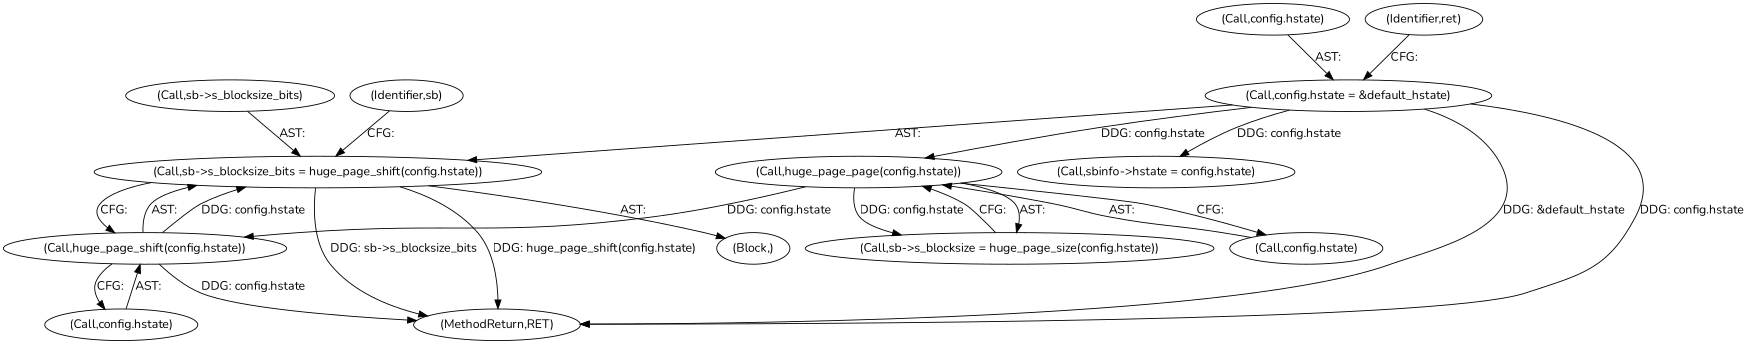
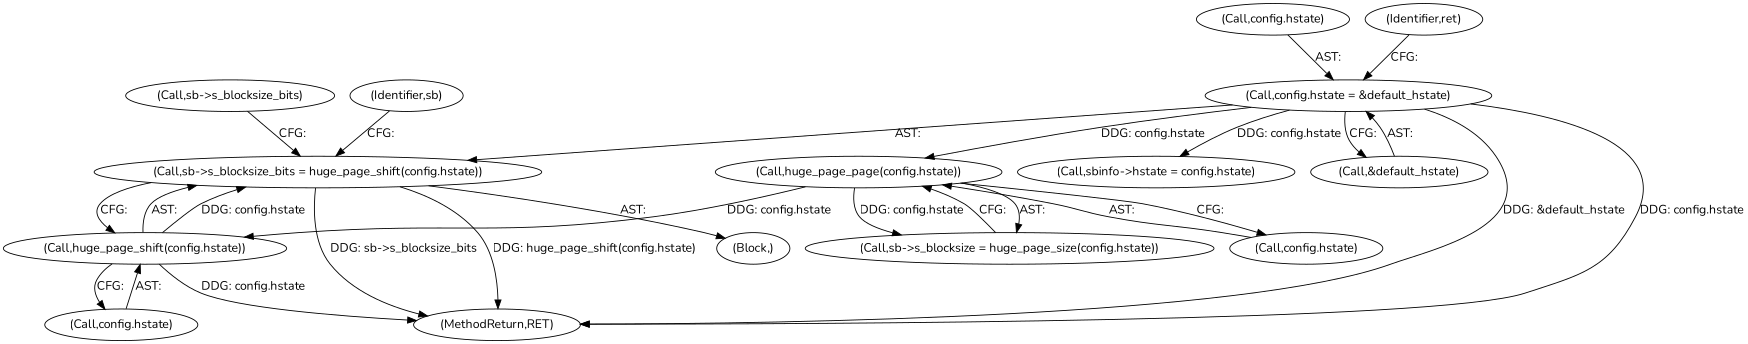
edge "(Call,sb->s_blocksize_bits)" -> "(Call,sb->s_blocksize_bits = huge_page_shift(config.hstate))": label "AST: " -> "CFG: "
node "(Call,&default_hstate)": added
